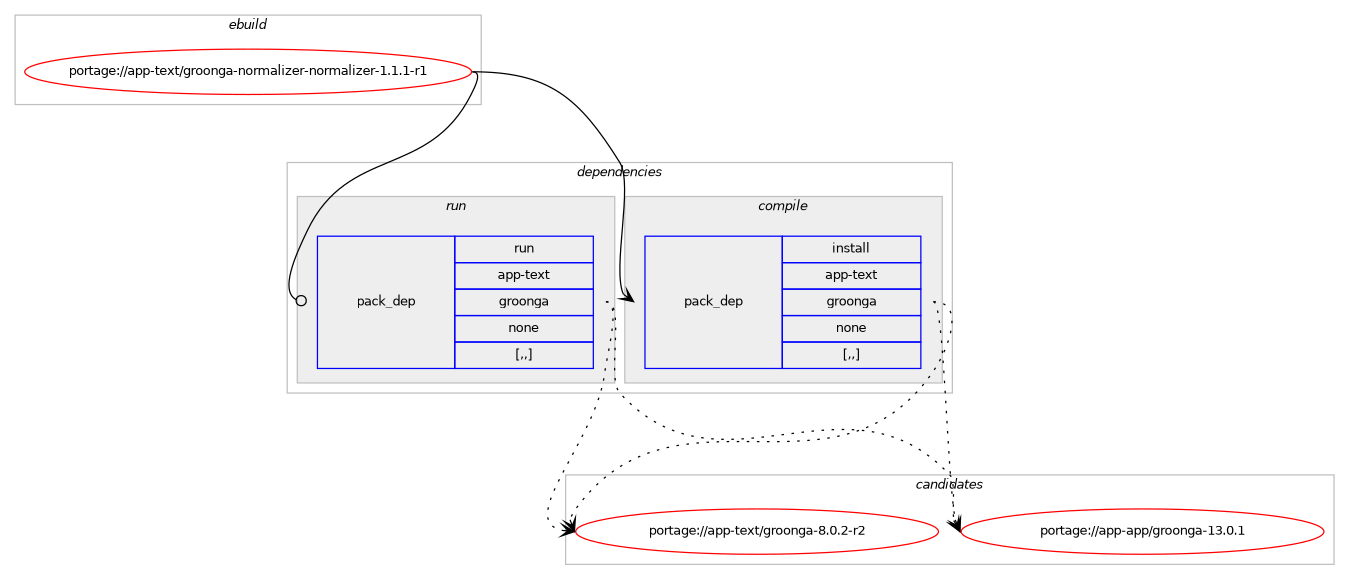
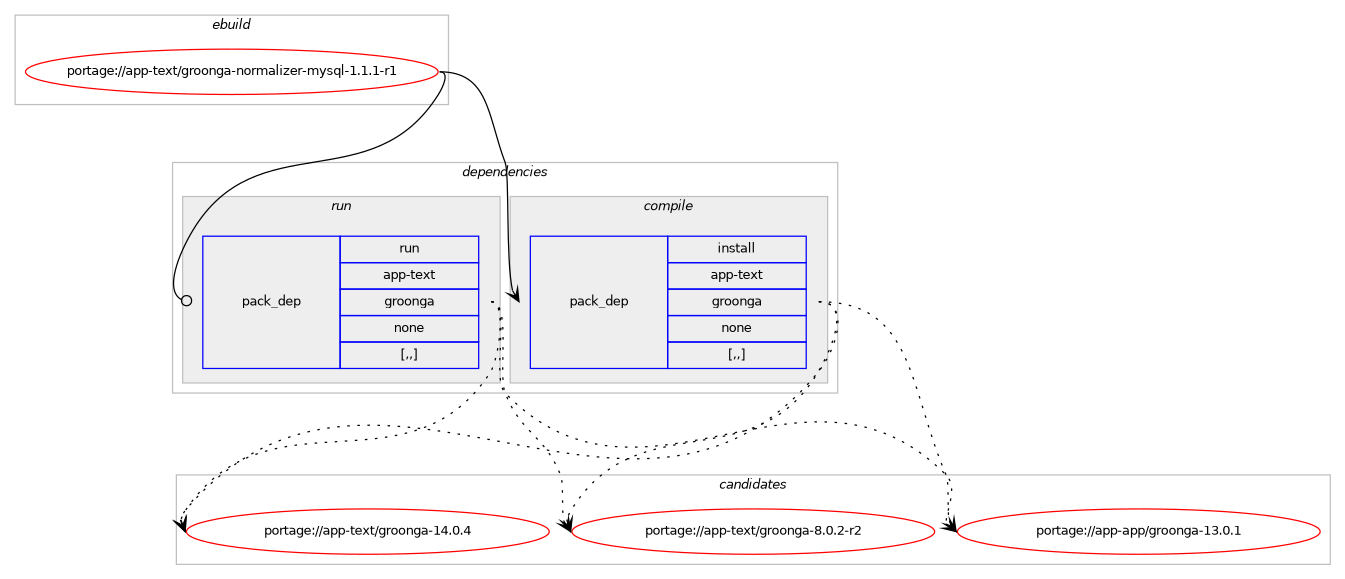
node "portage://app-text/groonga-normalizer-normalizer-1.1.1-r1": label "portage://app-text/groonga-normalizer-normalizer-1.1.1-r1" -> "portage://app-text/groonga-normalizer-mysql-1.1.1-r1"
node "portage://app-text/groonga-14.0.4": added
